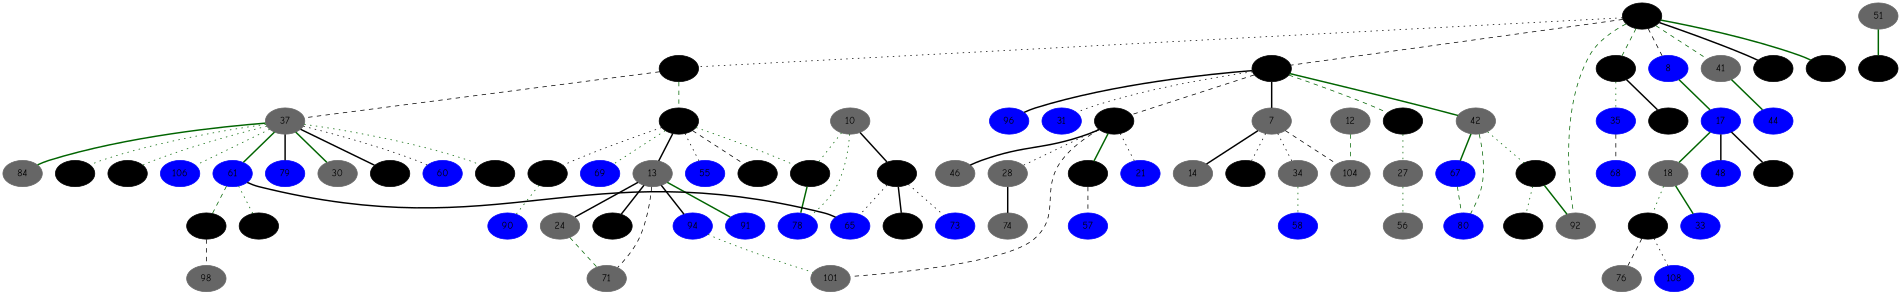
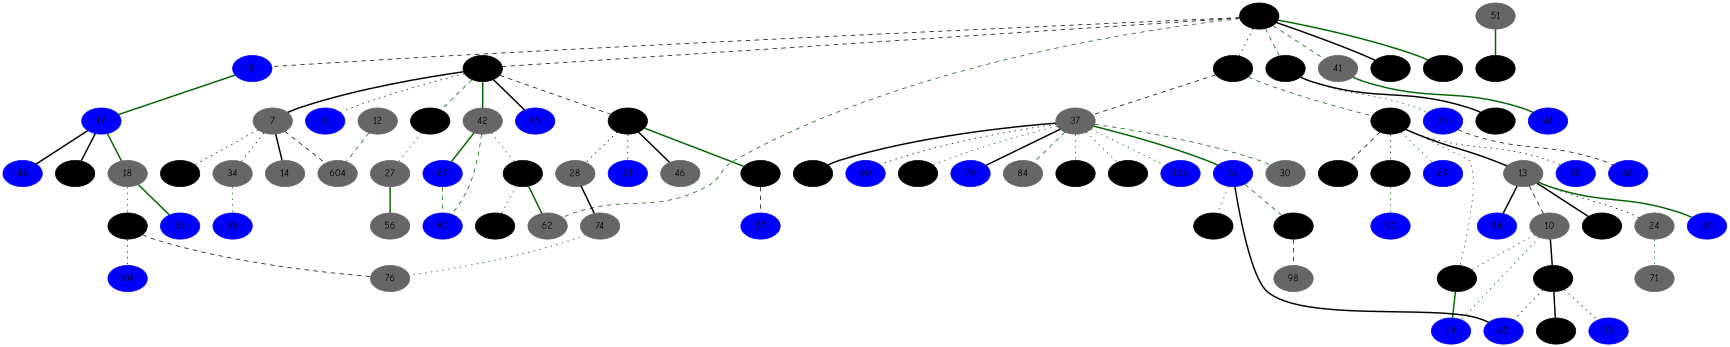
edge "37" -- "84": style bold -> dashed
edge "37" -- "30": style bold -> dashed
node "104": label "104" -> "604"
edge "13" -- "24": style bold -> dotted
edge "27" -- "56": style dotted -> bold
node "92": label "92" -> "62"
edge "13" -- "71": now "13" -- "10"
edge "24" -- "71": style dashed -> dotted
edge "74" -- "76": added
node "101": removed
